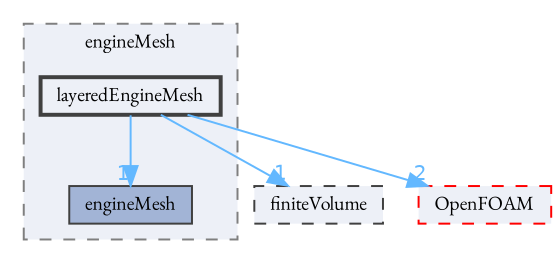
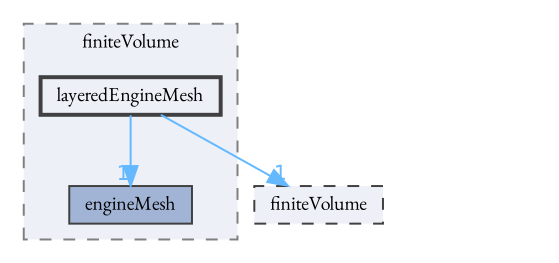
cluster "engineMesh": label "engineMesh" -> "finiteVolume"
node "OpenFOAM": removed
